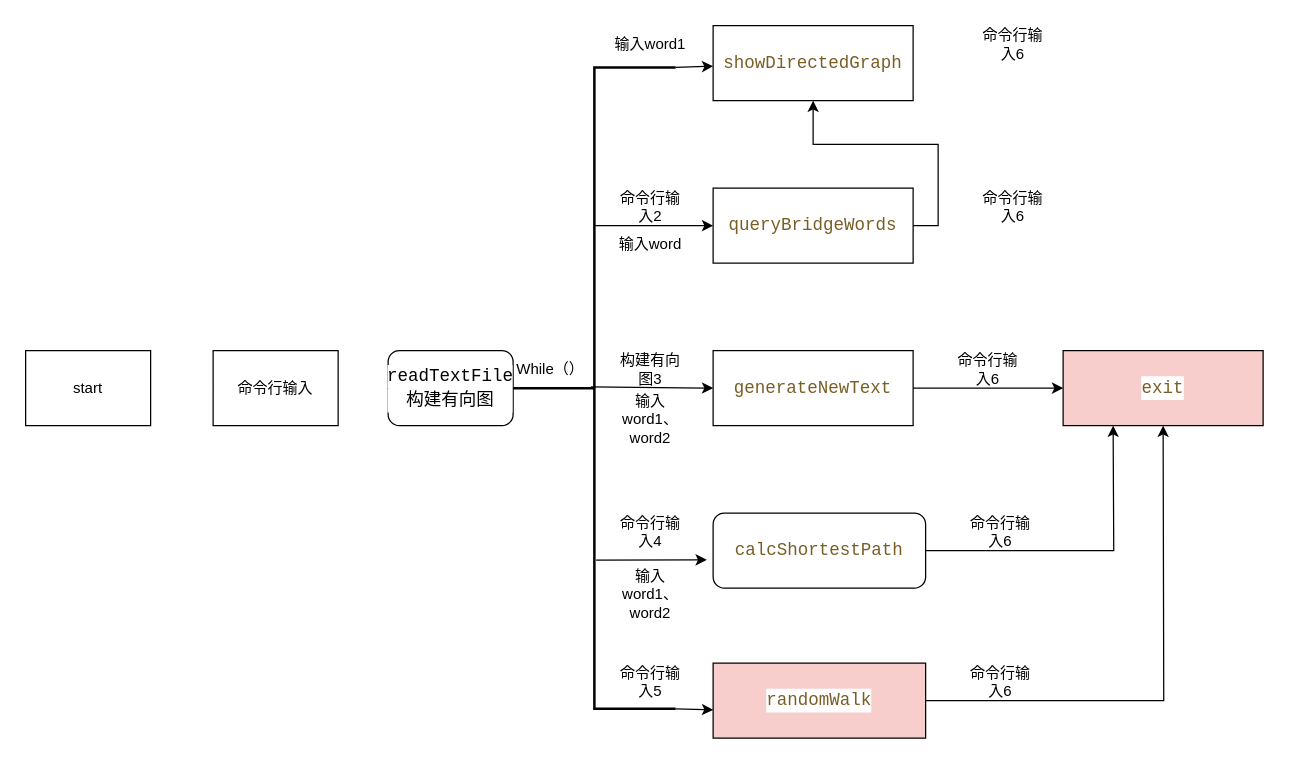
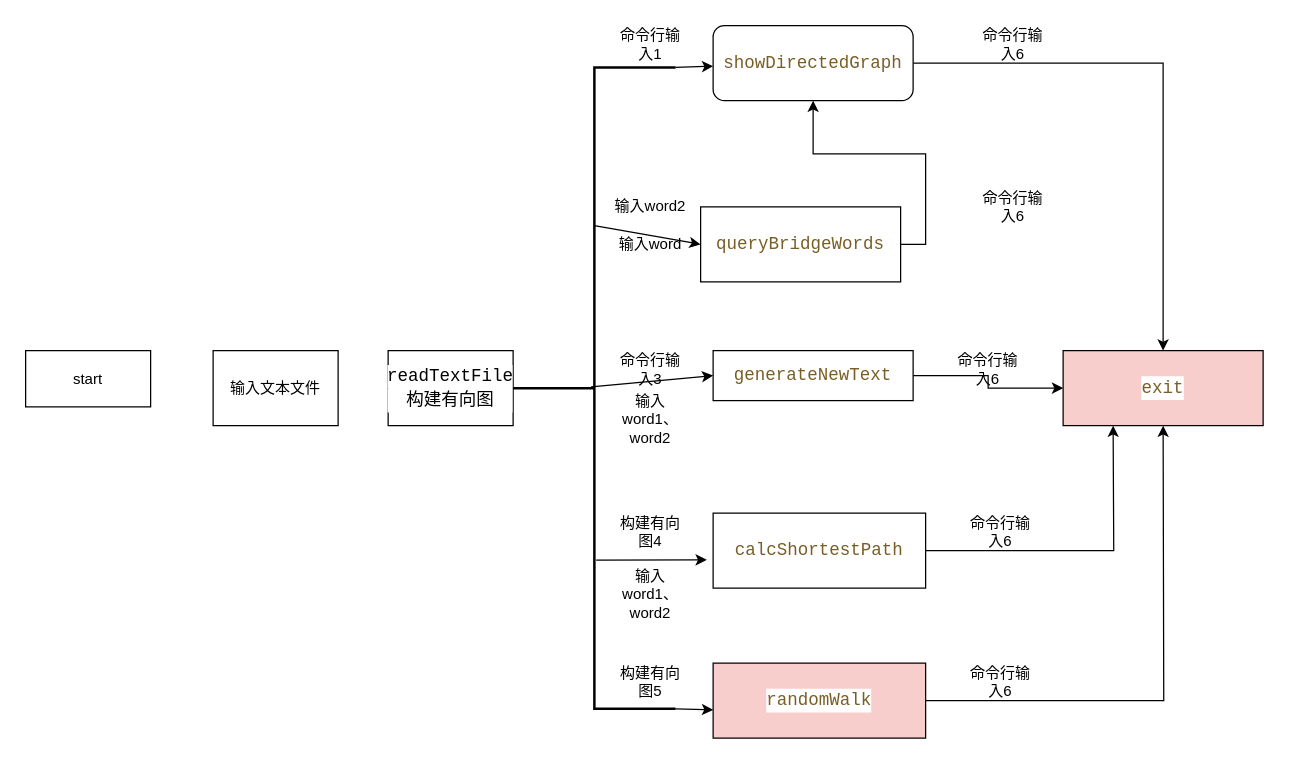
node "输入word1": label "输入word1" -> "命令行输入1"
node "showDirectedGraph": shape rectangle -> rounded rectangle
edge "showDirectedGraph" -> "exit": added
node "命令行输入2": label "命令行输入2" -> "输入word2"
node "queryBridgeWords": moved (813, 226) -> (801, 244)
node "While（）": removed
node "构建有向图3": label "构建有向图3" -> "命令行输入3"
node "start": size 125x75 -> 125x56
node "命令行输入": label "命令行输入" -> "输入文本文件"
node "readTextFile 构建有向图": shape rounded rectangle -> rectangle
node "generateNewText": size 200x75 -> 200x50
node "命令行输入4": label "命令行输入4" -> "构建有向图4"
node "calcShortestPath": shape rounded rectangle -> rectangle
node "命令行输入5": label "命令行输入5" -> "构建有向图5"
